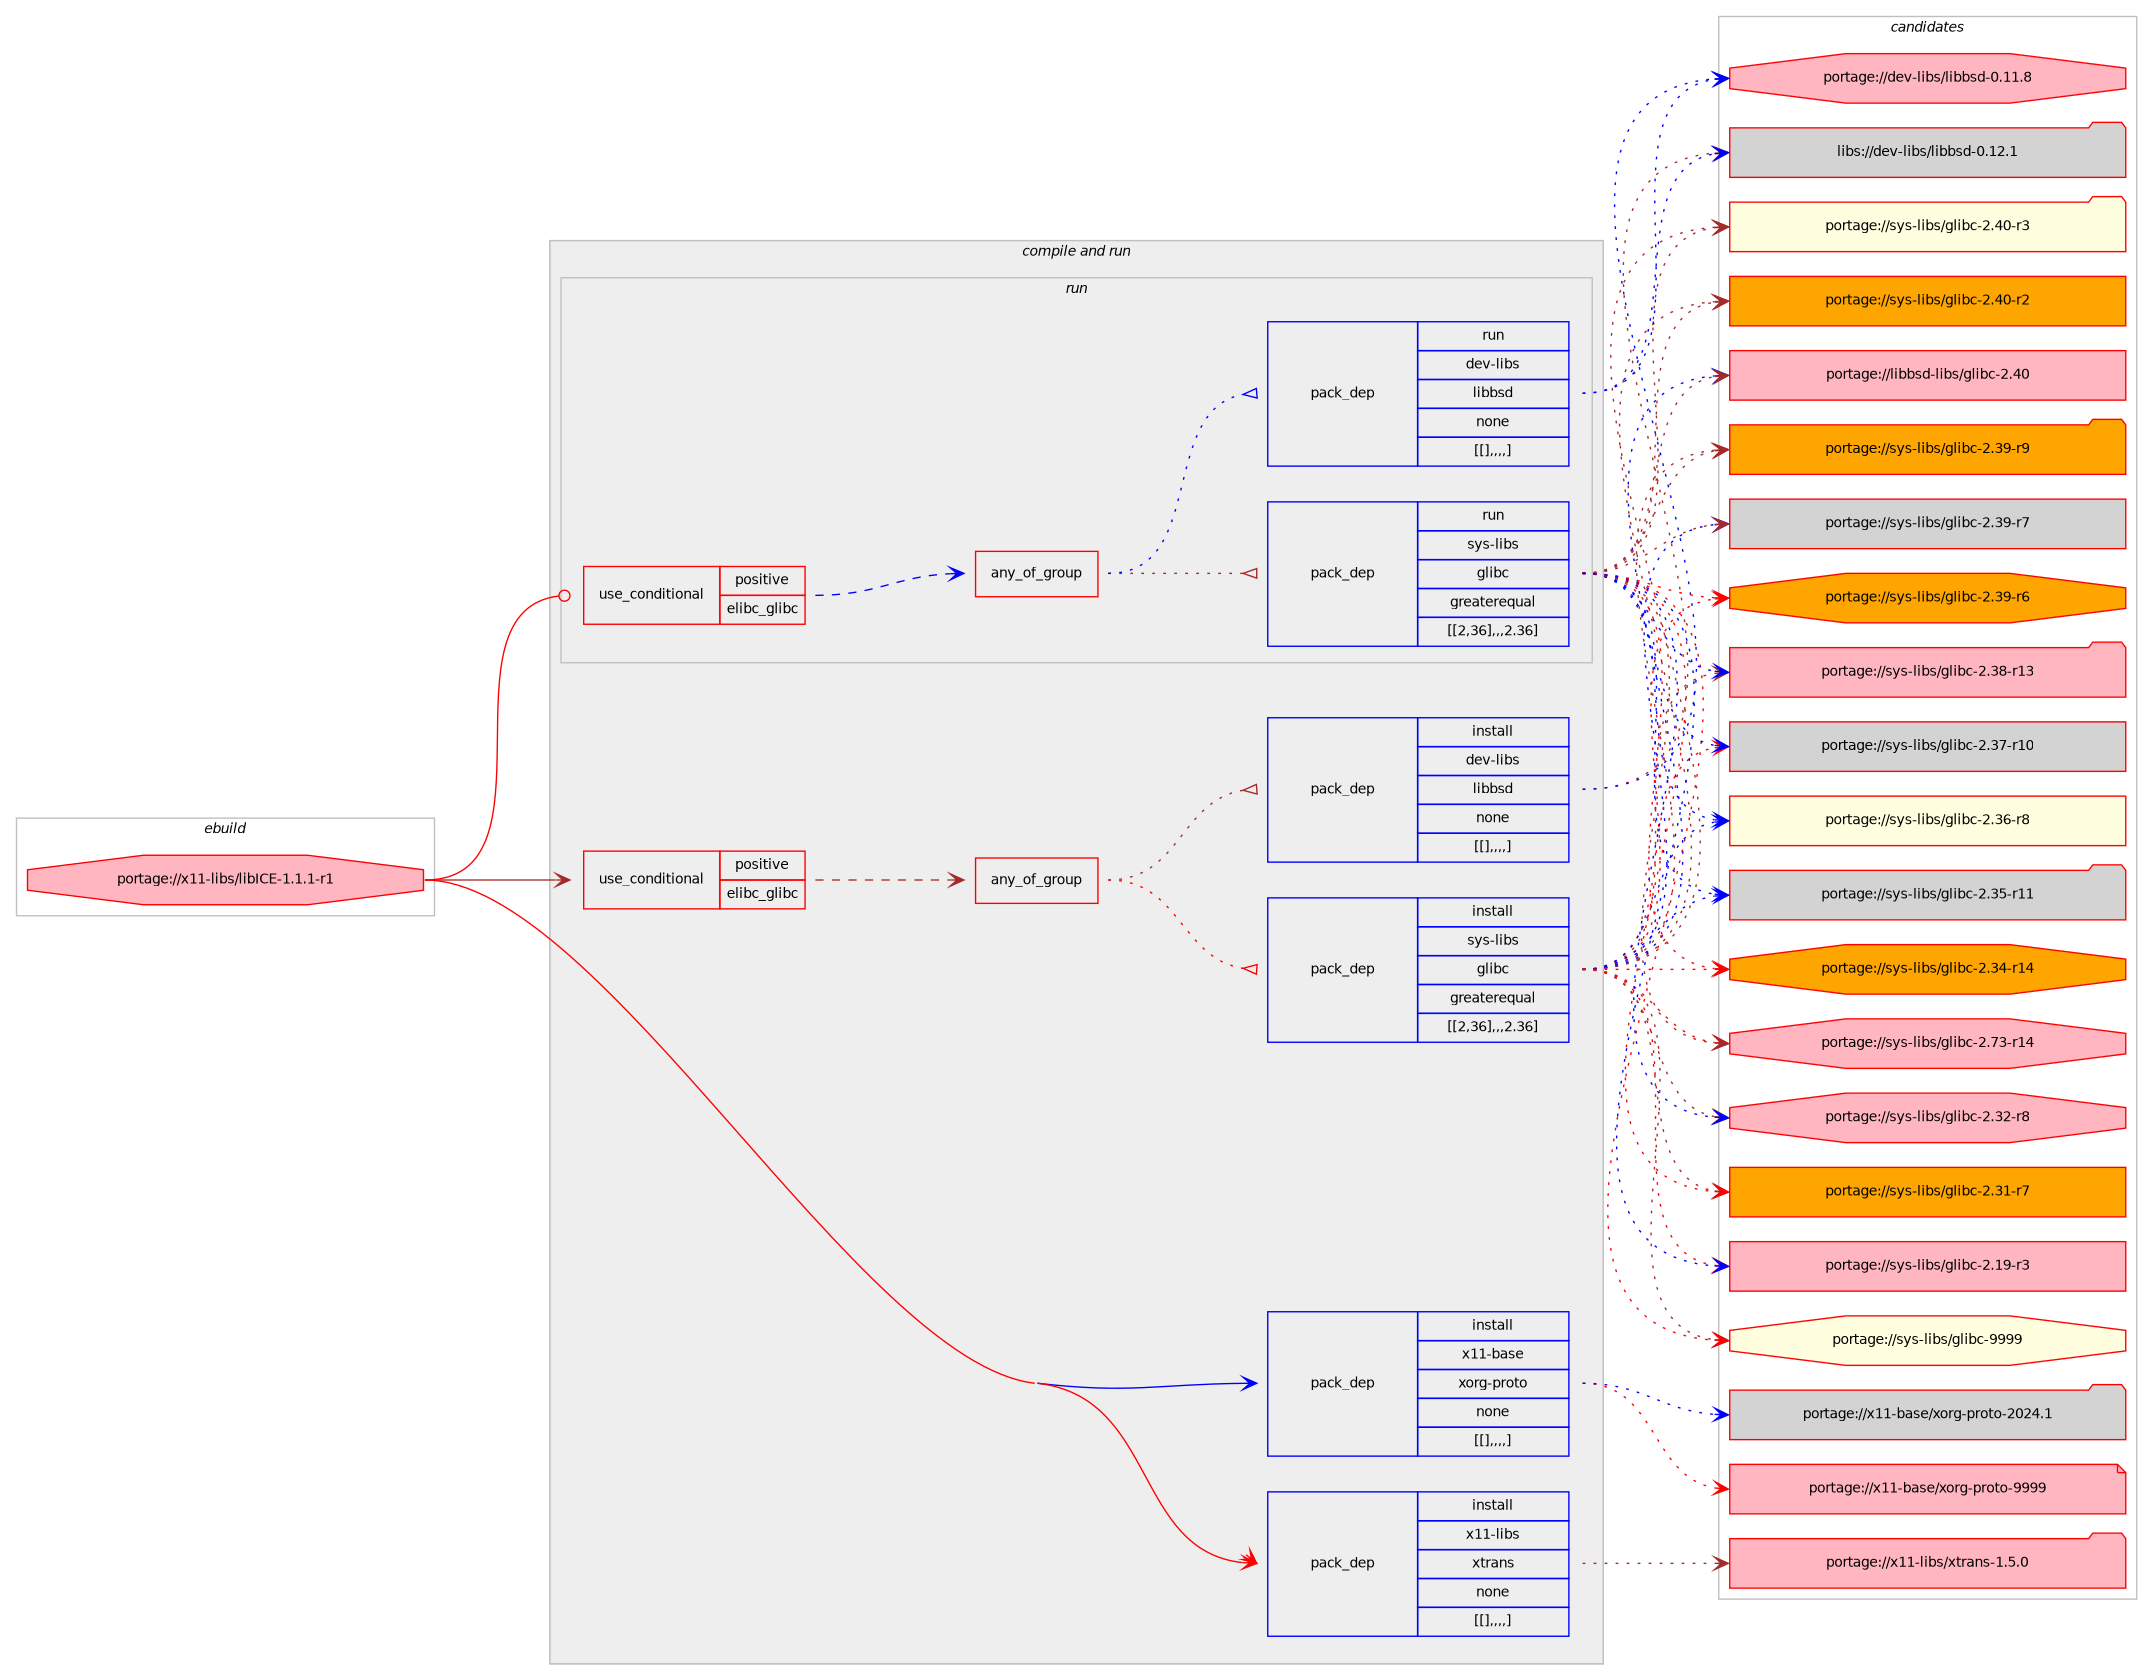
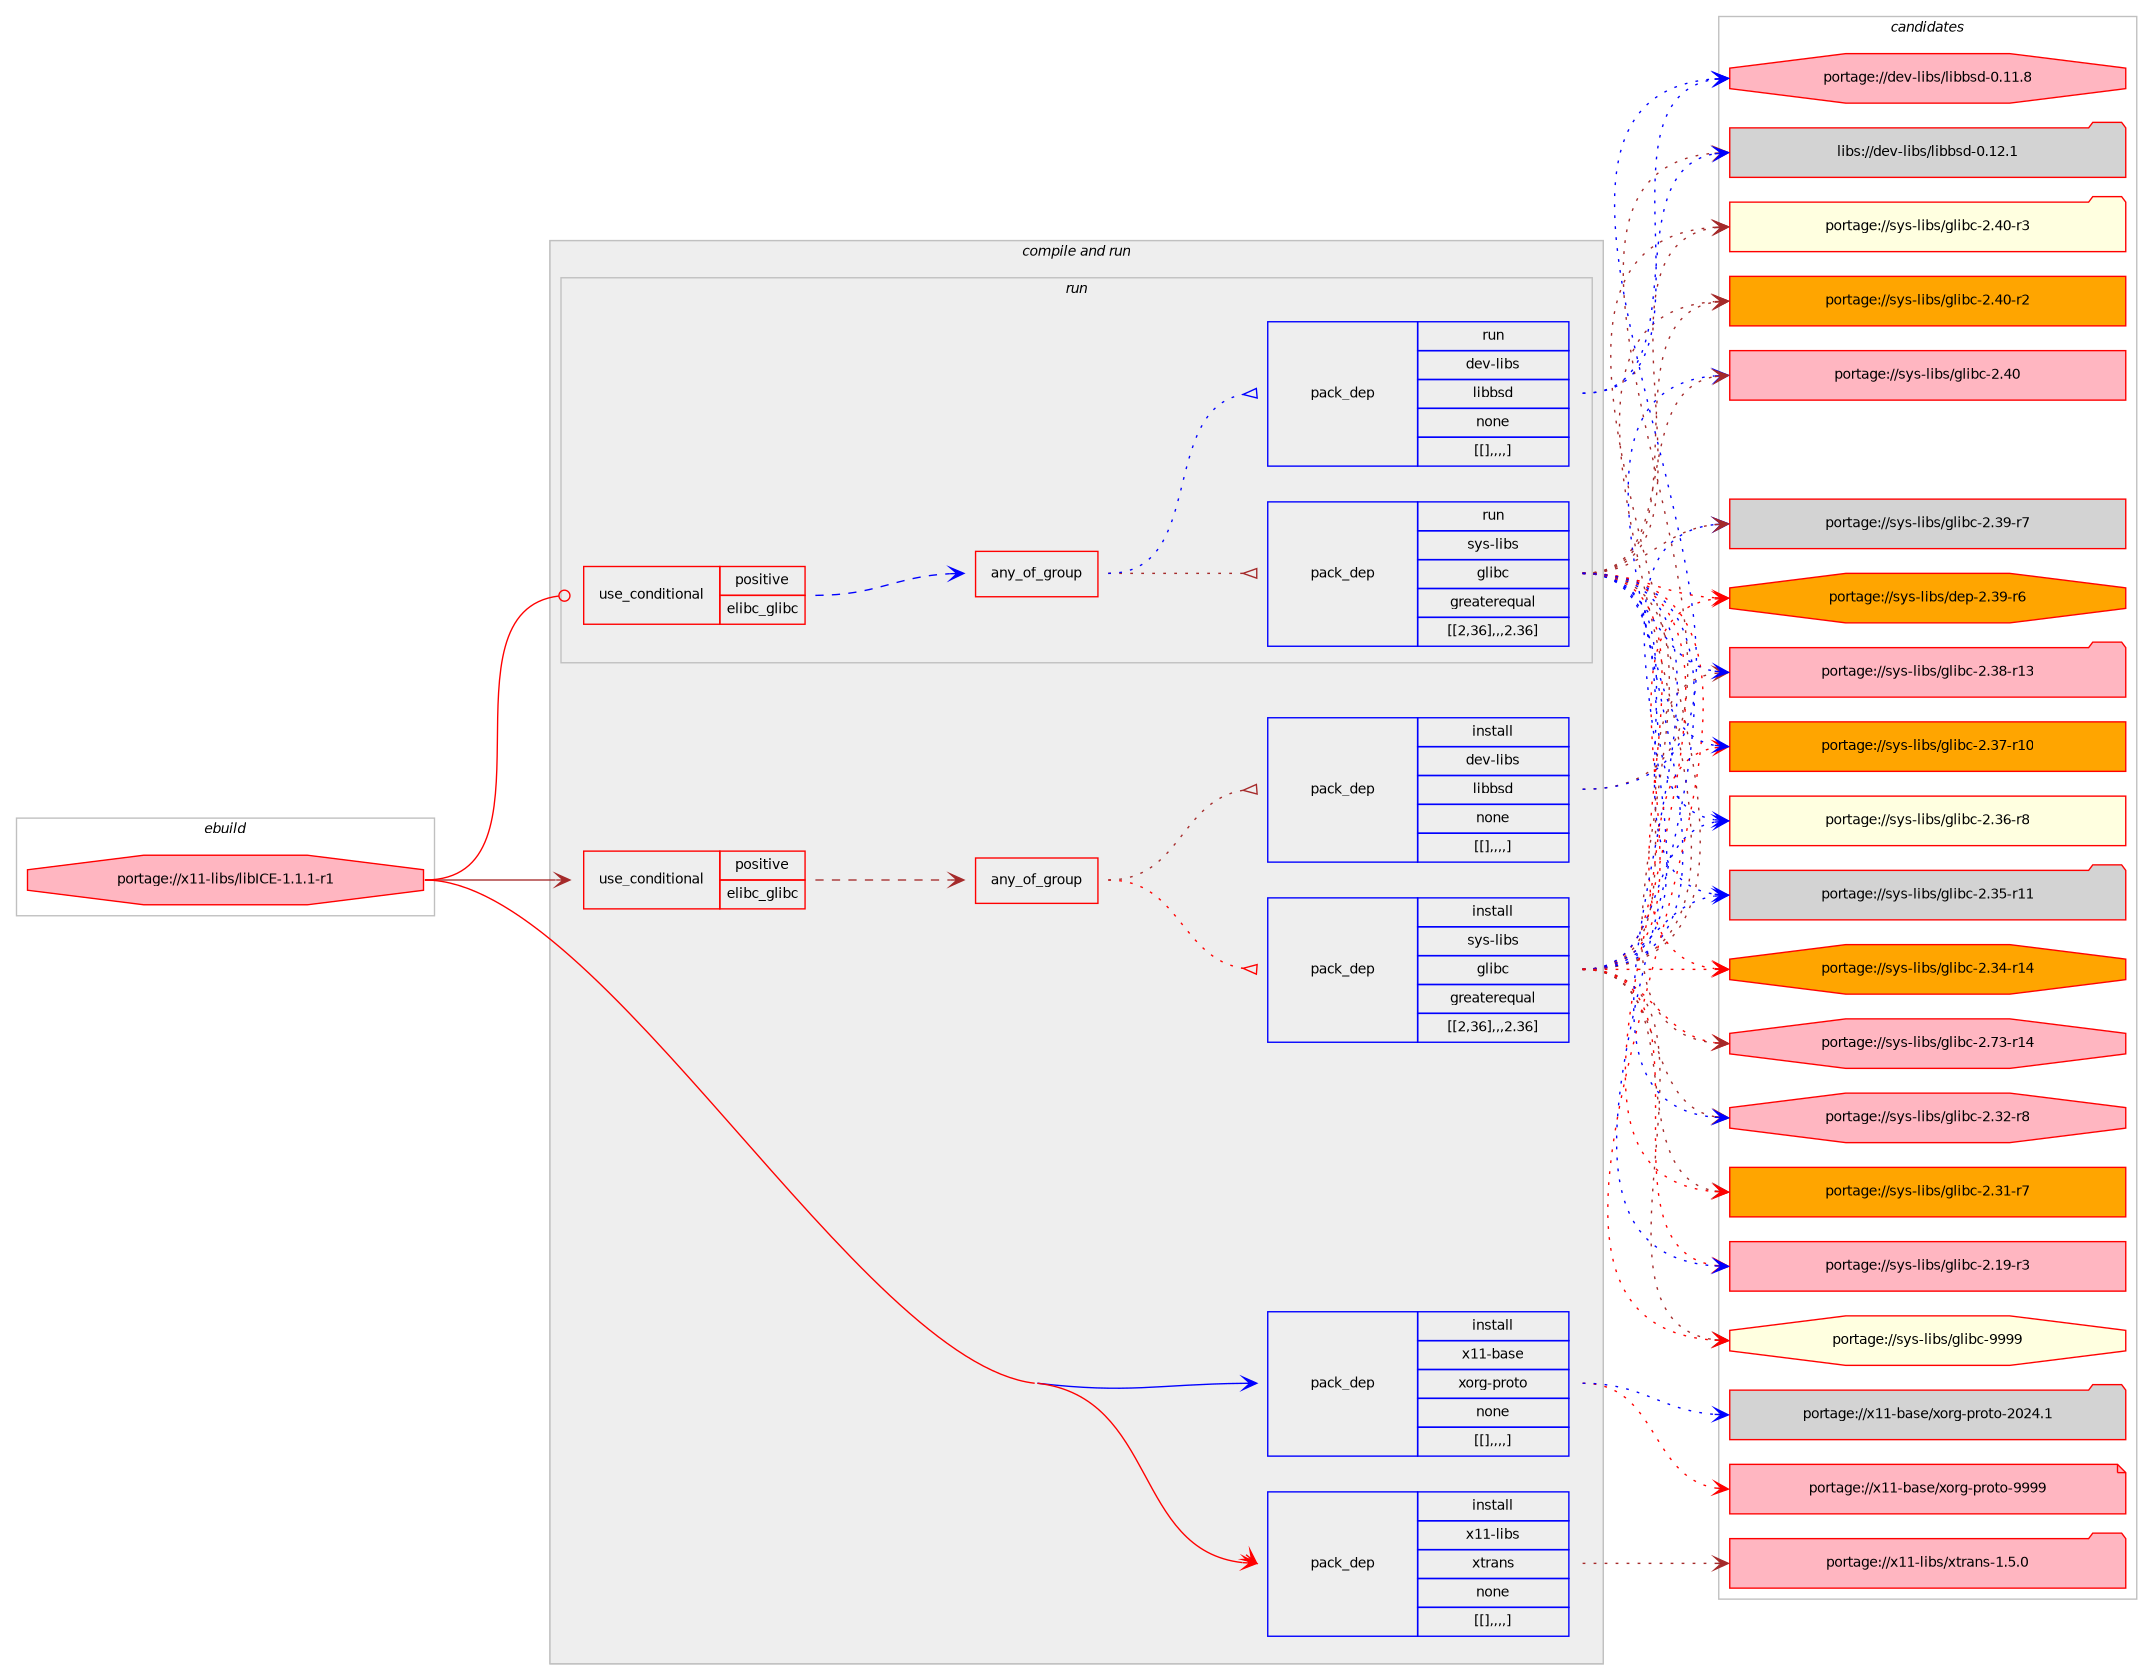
node "portage://libbsd-libs/glibc-2.40": label "portage://libbsd-libs/glibc-2.40" -> "portage://sys-libs/glibc-2.40"
node "portage://sys-libs/glibc-2.39-r9": removed
node "portage://sys-libs/glibc-2.39-r6": label "portage://sys-libs/glibc-2.39-r6" -> "portage://sys-libs/dep-2.39-r6"
node "portage://sys-libs/glibc-2.37-r10": fillcolor lightgrey -> orange
